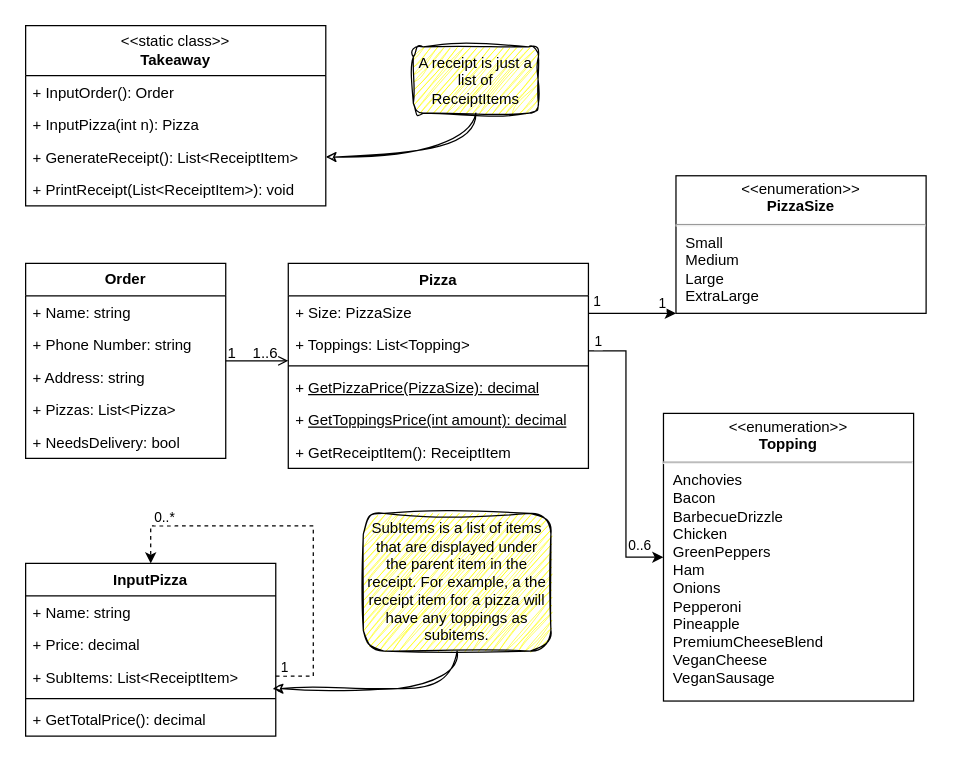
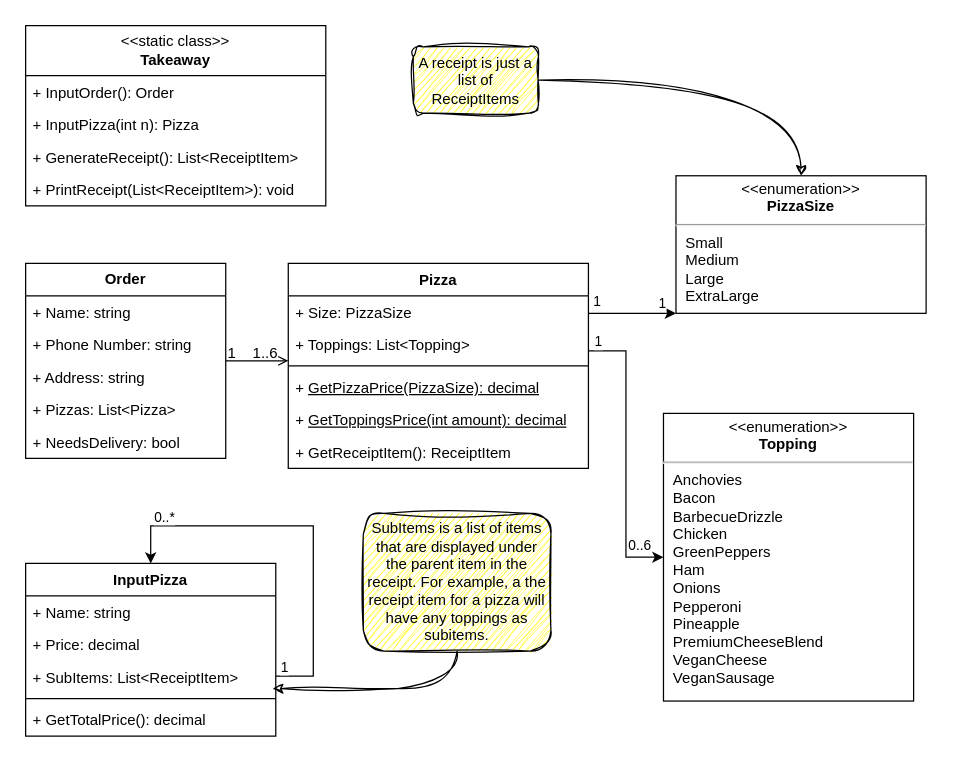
edge "A receipt is just a list of ReceiptItems" -> "+ GenerateReceipt(): List<ReceiptItem>": now "A receipt is just a list of ReceiptItems" -> "<<enumeration>> PizzaSize Small Medium Large ExtraLarge"
edge "+ SubItems: List<ReceiptItem>" -> "InputPizza": style dashed -> solid
